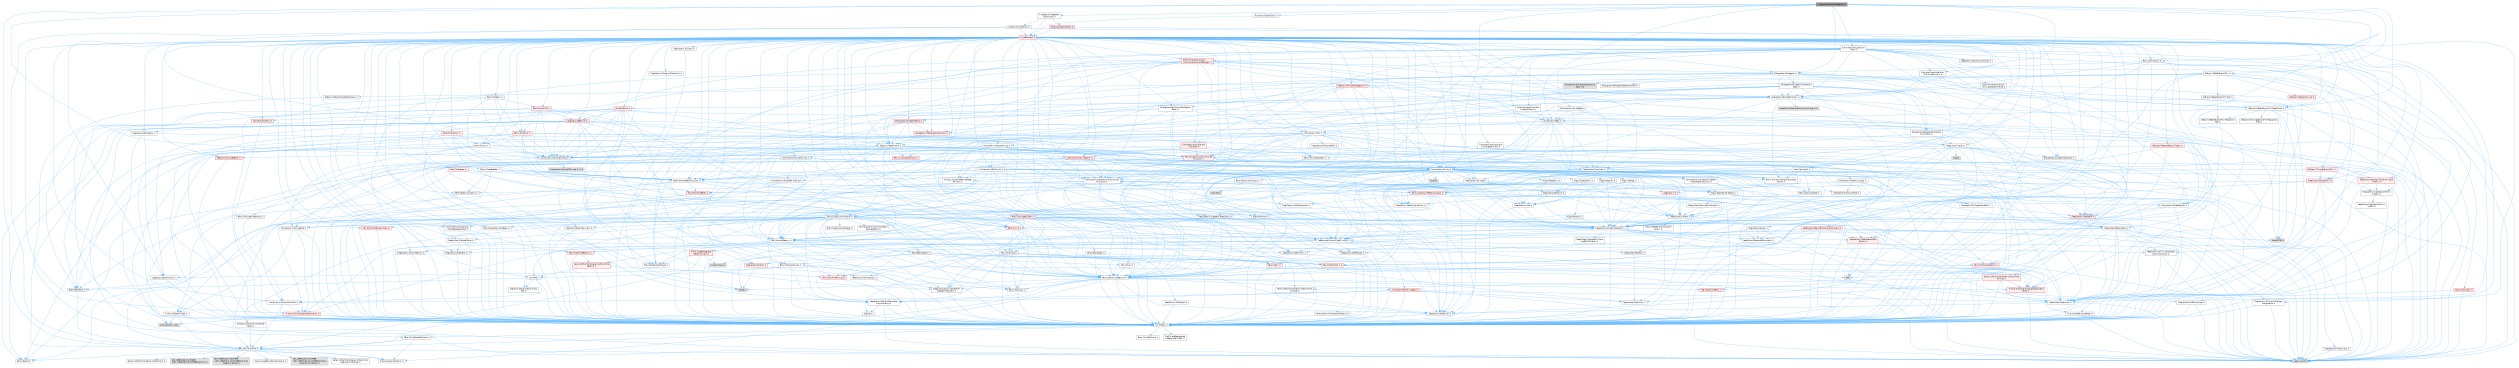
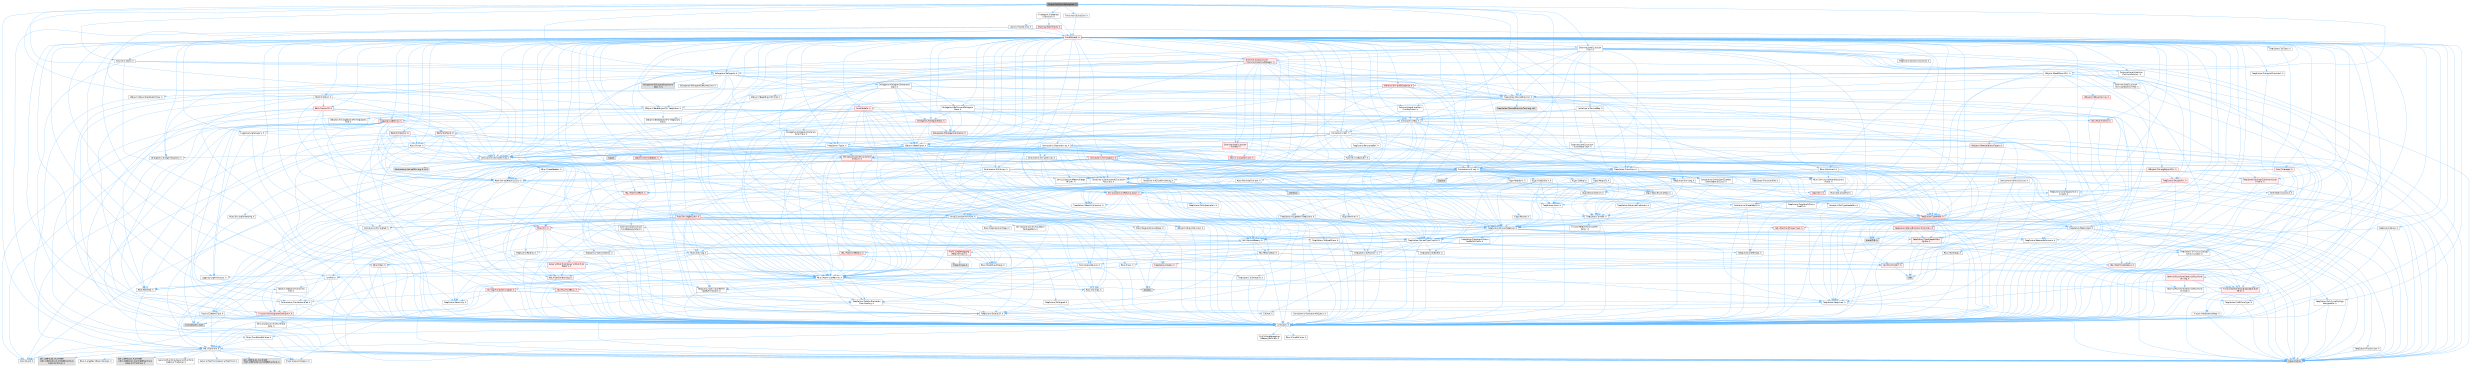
edge "Misc/FrameNumber.h" -> "Math/NumericLimits.h": now "Misc/Timespan.h" -> "Math/NumericLimits.h"
edge "Containers/SetUtilities.h" -> "Templates/FunctionFwd.h": now "Containers/SetUtilities.h" -> "Templates/UnrealTypeTraits.h"
node "Misc/TVariant.h": removed
